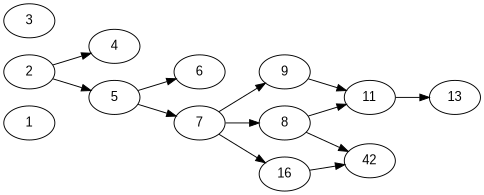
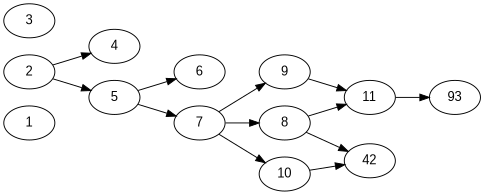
node "13": label "13" -> "93"
node "16": label "16" -> "10"
